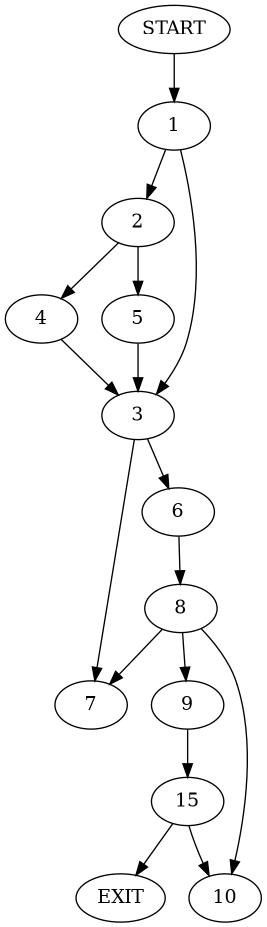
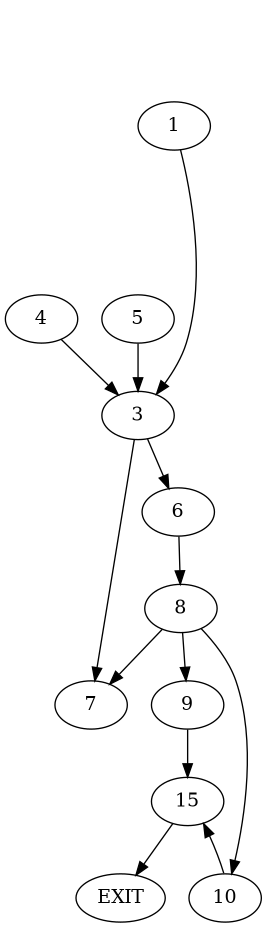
node "START": removed
node "2": removed
edge "15" -> "10": reversed
